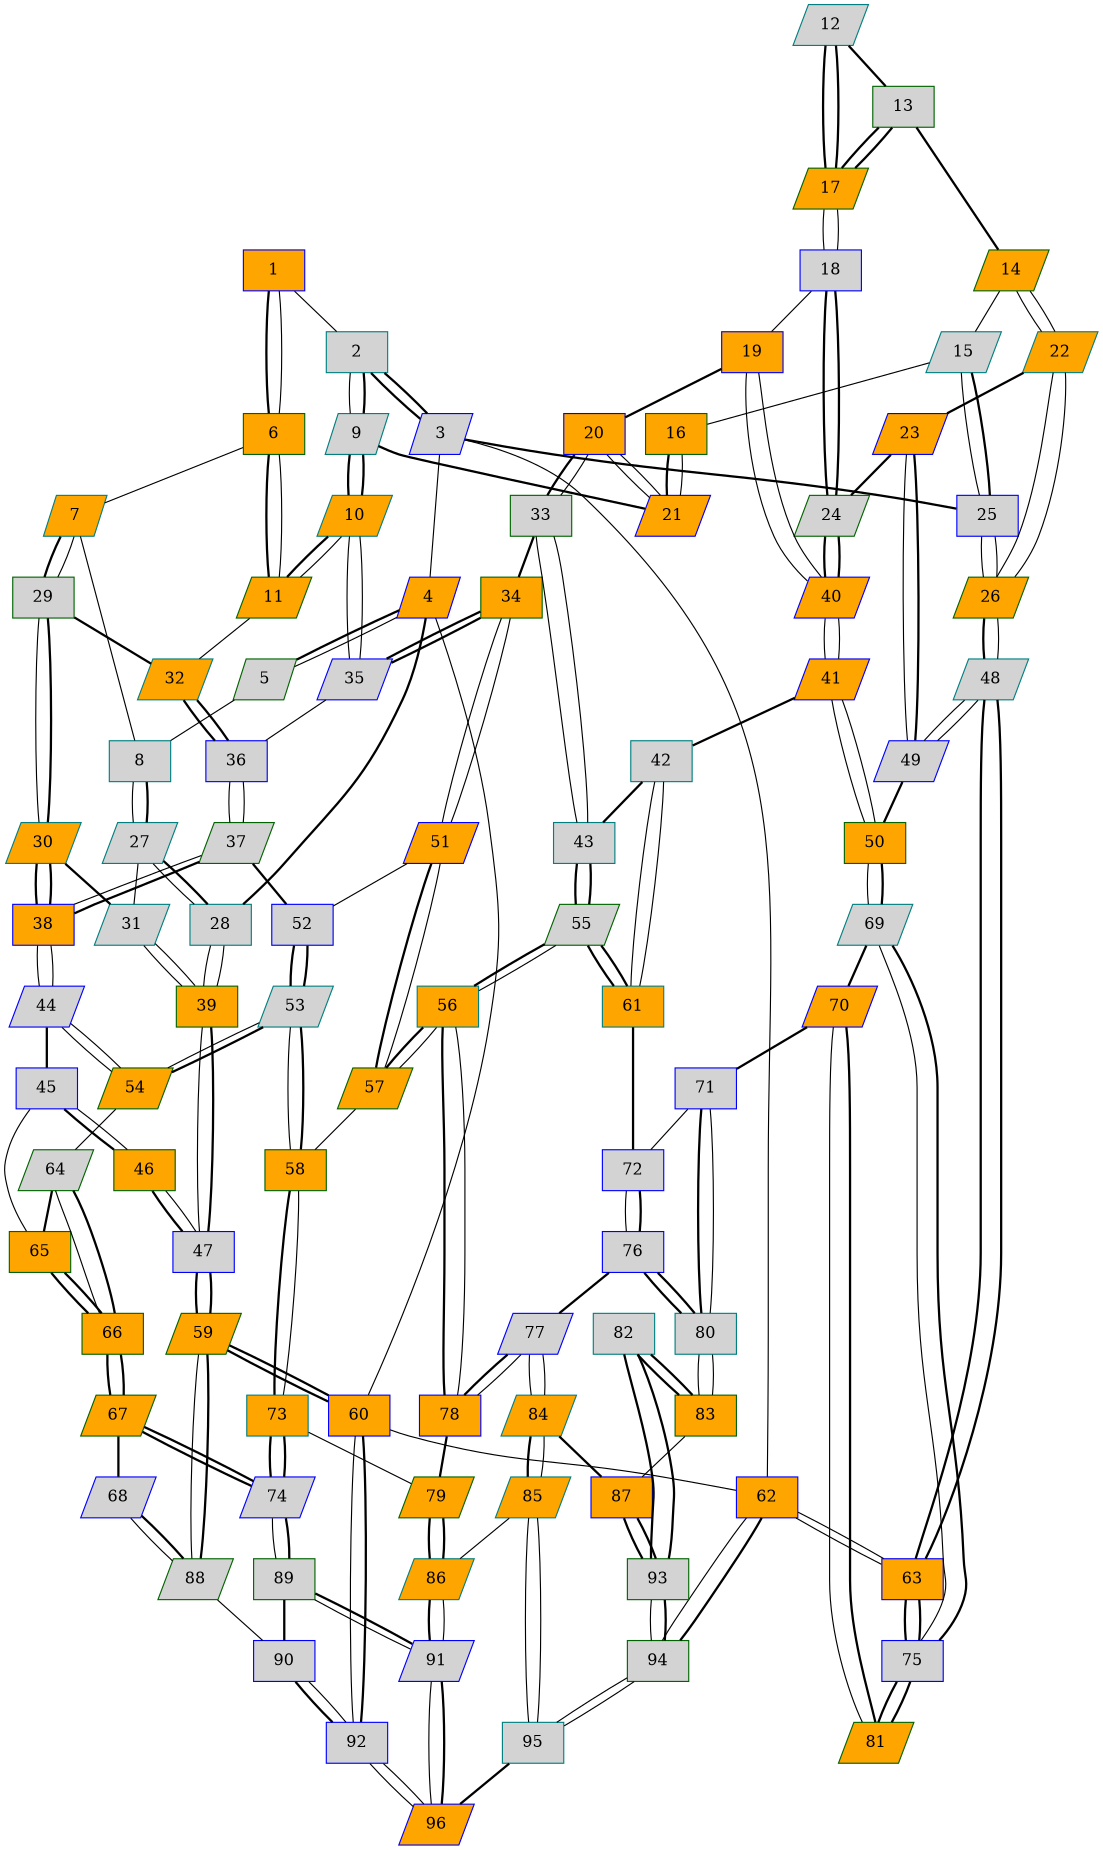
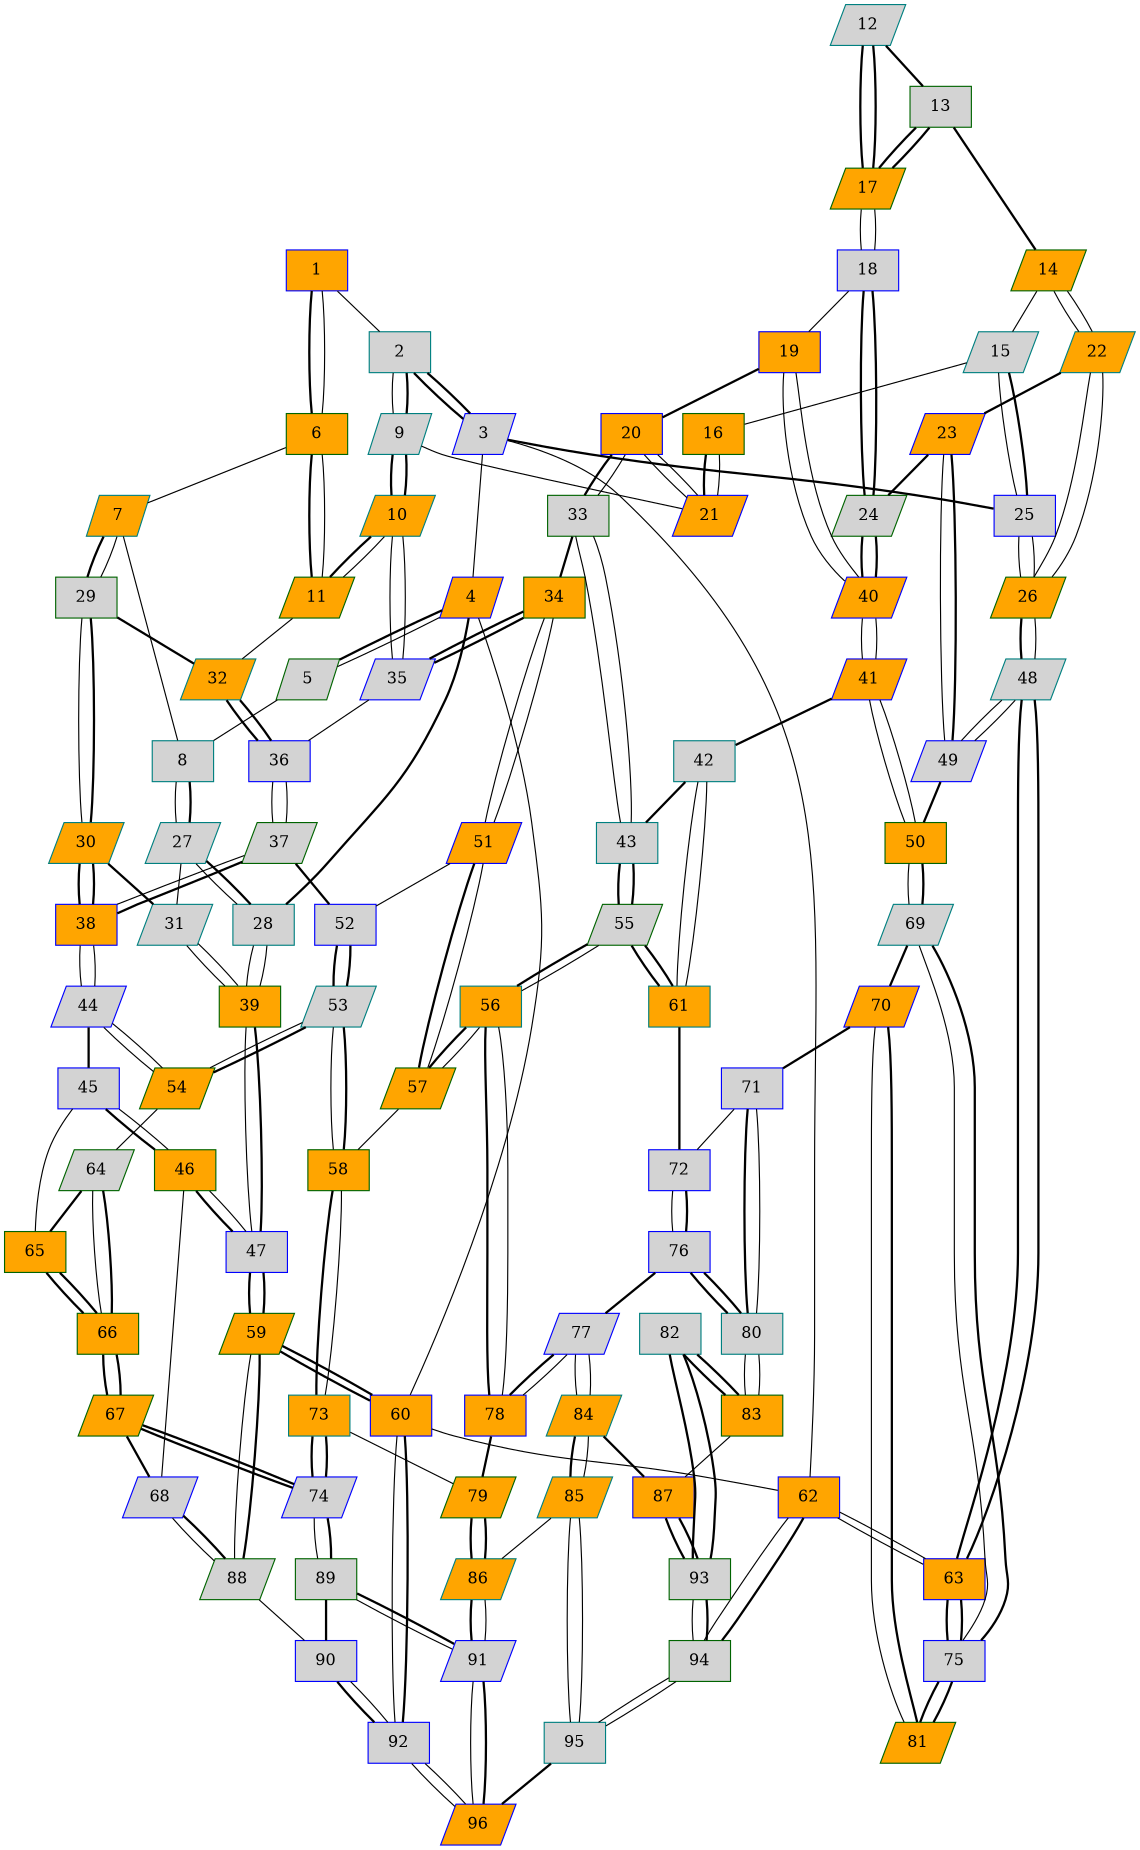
edge "9" -- "21": style bold -> solid
edge "46" -- "68": added
